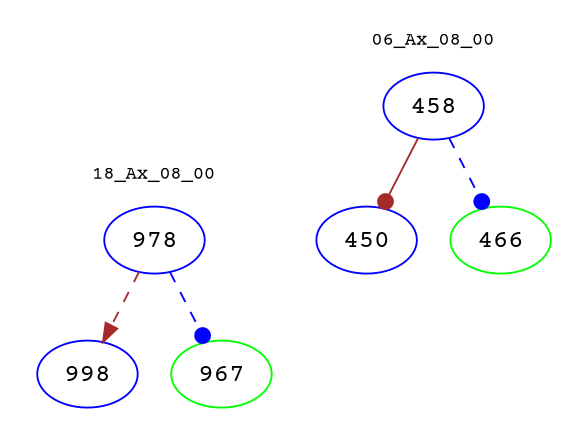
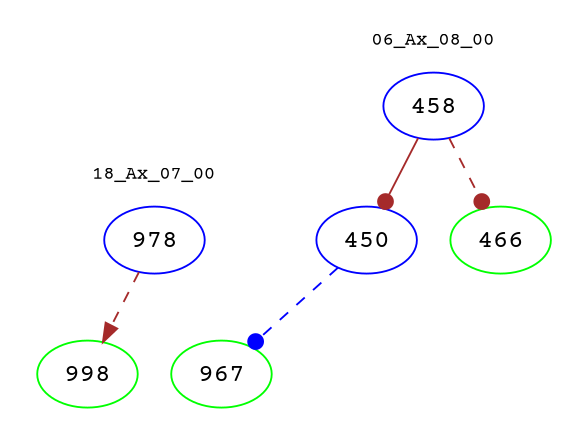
edge "458" -> "466": color blue -> brown
cluster "18_Ax_08_00": label "18_Ax_08_00" -> "18_Ax_07_00"
edge "978" -> "967": now "450" -> "967"
node "998": color blue -> green
